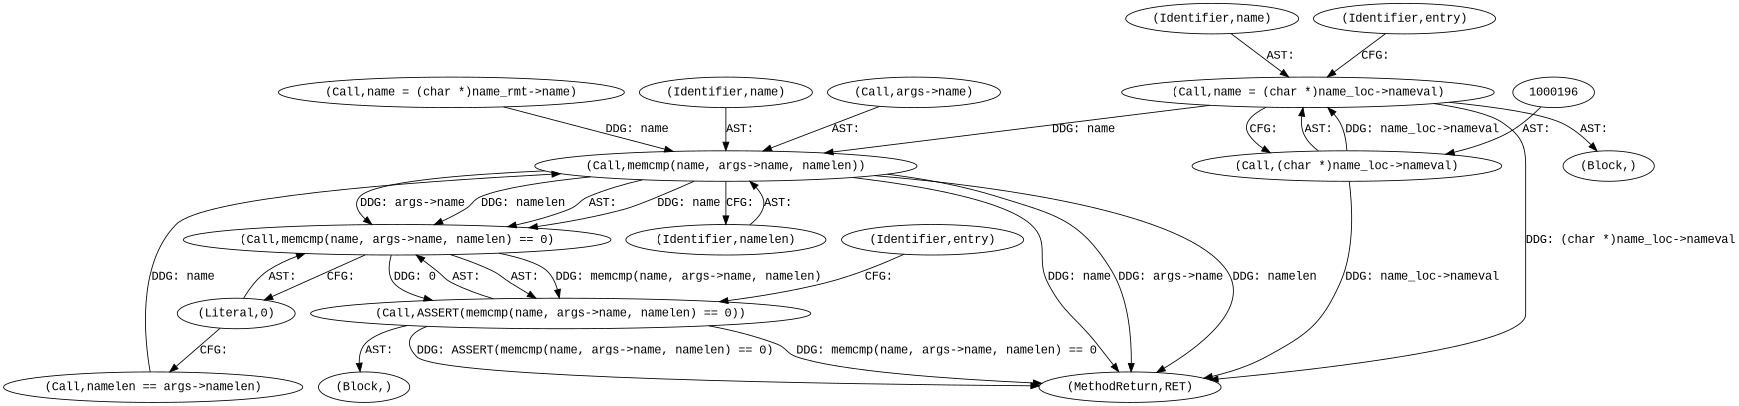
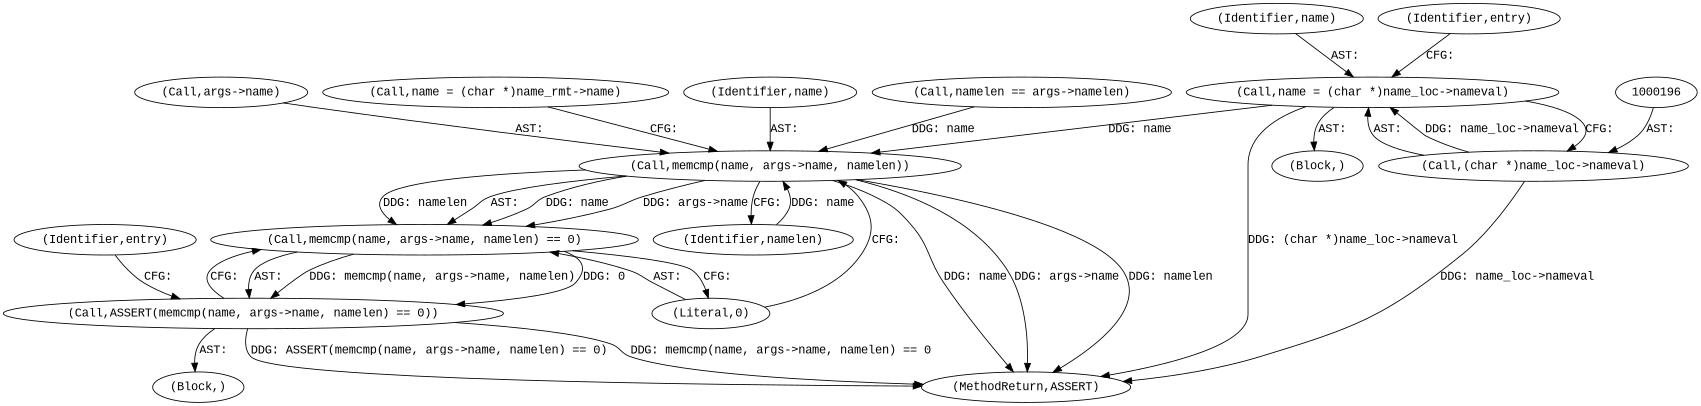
edge "(Call,name = (char *)name_rmt->name)" -> "(Call,memcmp(name, args->name, namelen))": label "DDG: name" -> "CFG: "
edge "(Identifier,namelen)" -> "(Call,memcmp(name, args->name, namelen))": label "AST: " -> "DDG: name"
edge "(Call,ASSERT(memcmp(name, args->name, namelen) == 0))" -> "(Call,memcmp(name, args->name, namelen) == 0)": label "AST: " -> "CFG: "
edge "(Literal,0)" -> "(Call,namelen == args->namelen)": now "(Literal,0)" -> "(Call,memcmp(name, args->name, namelen))"
node "(MethodReturn,RET)": label "(MethodReturn,RET)" -> "(MethodReturn,ASSERT)"
